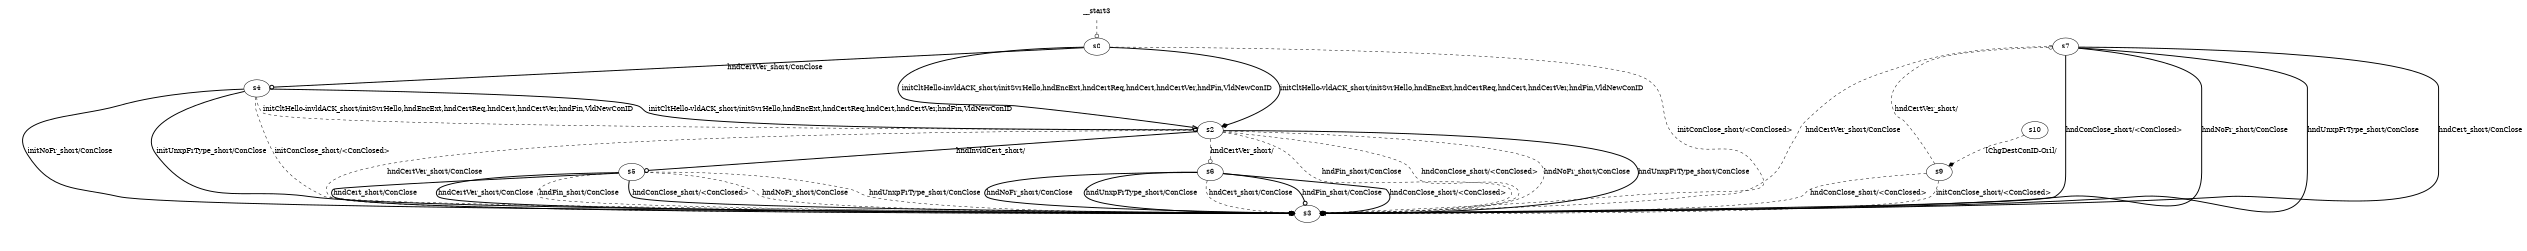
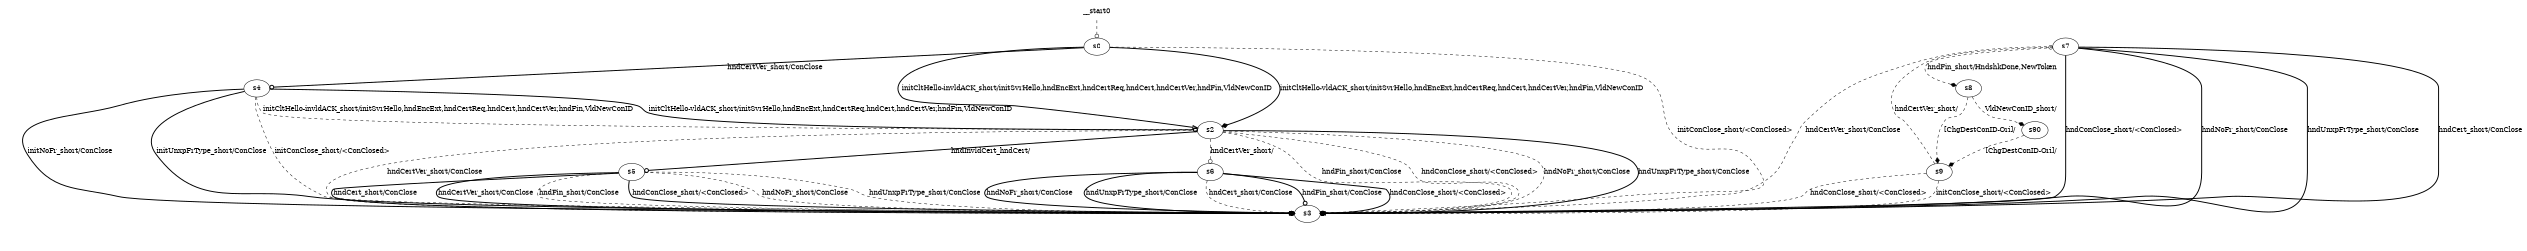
node "__start3": label "__start3" -> "__start0"
node "s8": added
node "s10": label "s10" -> "s90"
edge "s2" -> "s5": label "hndInvldCert_short/ " -> "hndInvldCert_hndCert/ "
